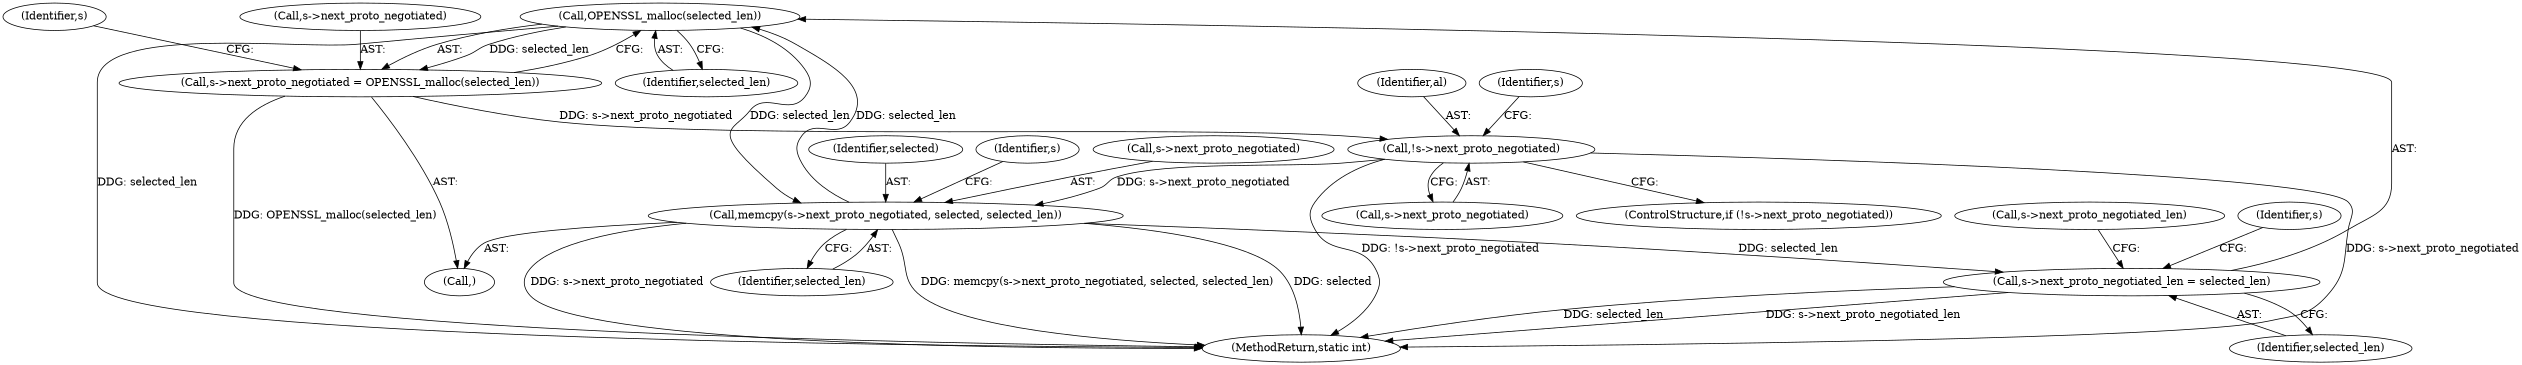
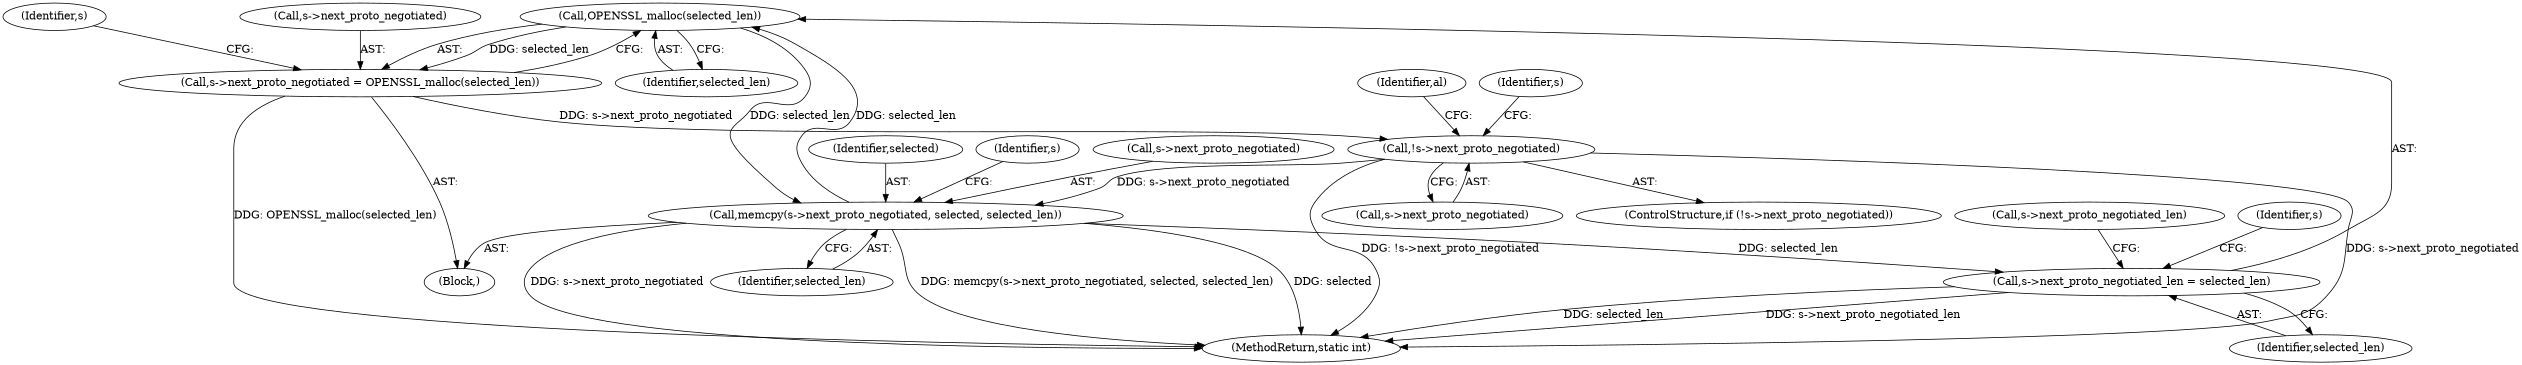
edge "(Identifier,al)" -> "(Call,!s->next_proto_negotiated)": label "AST: " -> "CFG: "
edge "(Call,!s->next_proto_negotiated)" -> "(ControlStructure,if (!s->next_proto_negotiated))": label "CFG: " -> "AST: "
node "(Call,)": label "(Call,)" -> "(Block,)"
edge "(Call,OPENSSL_malloc(selected_len))" -> "(MethodReturn,static int)": removed, label "DDG: selected_len"
